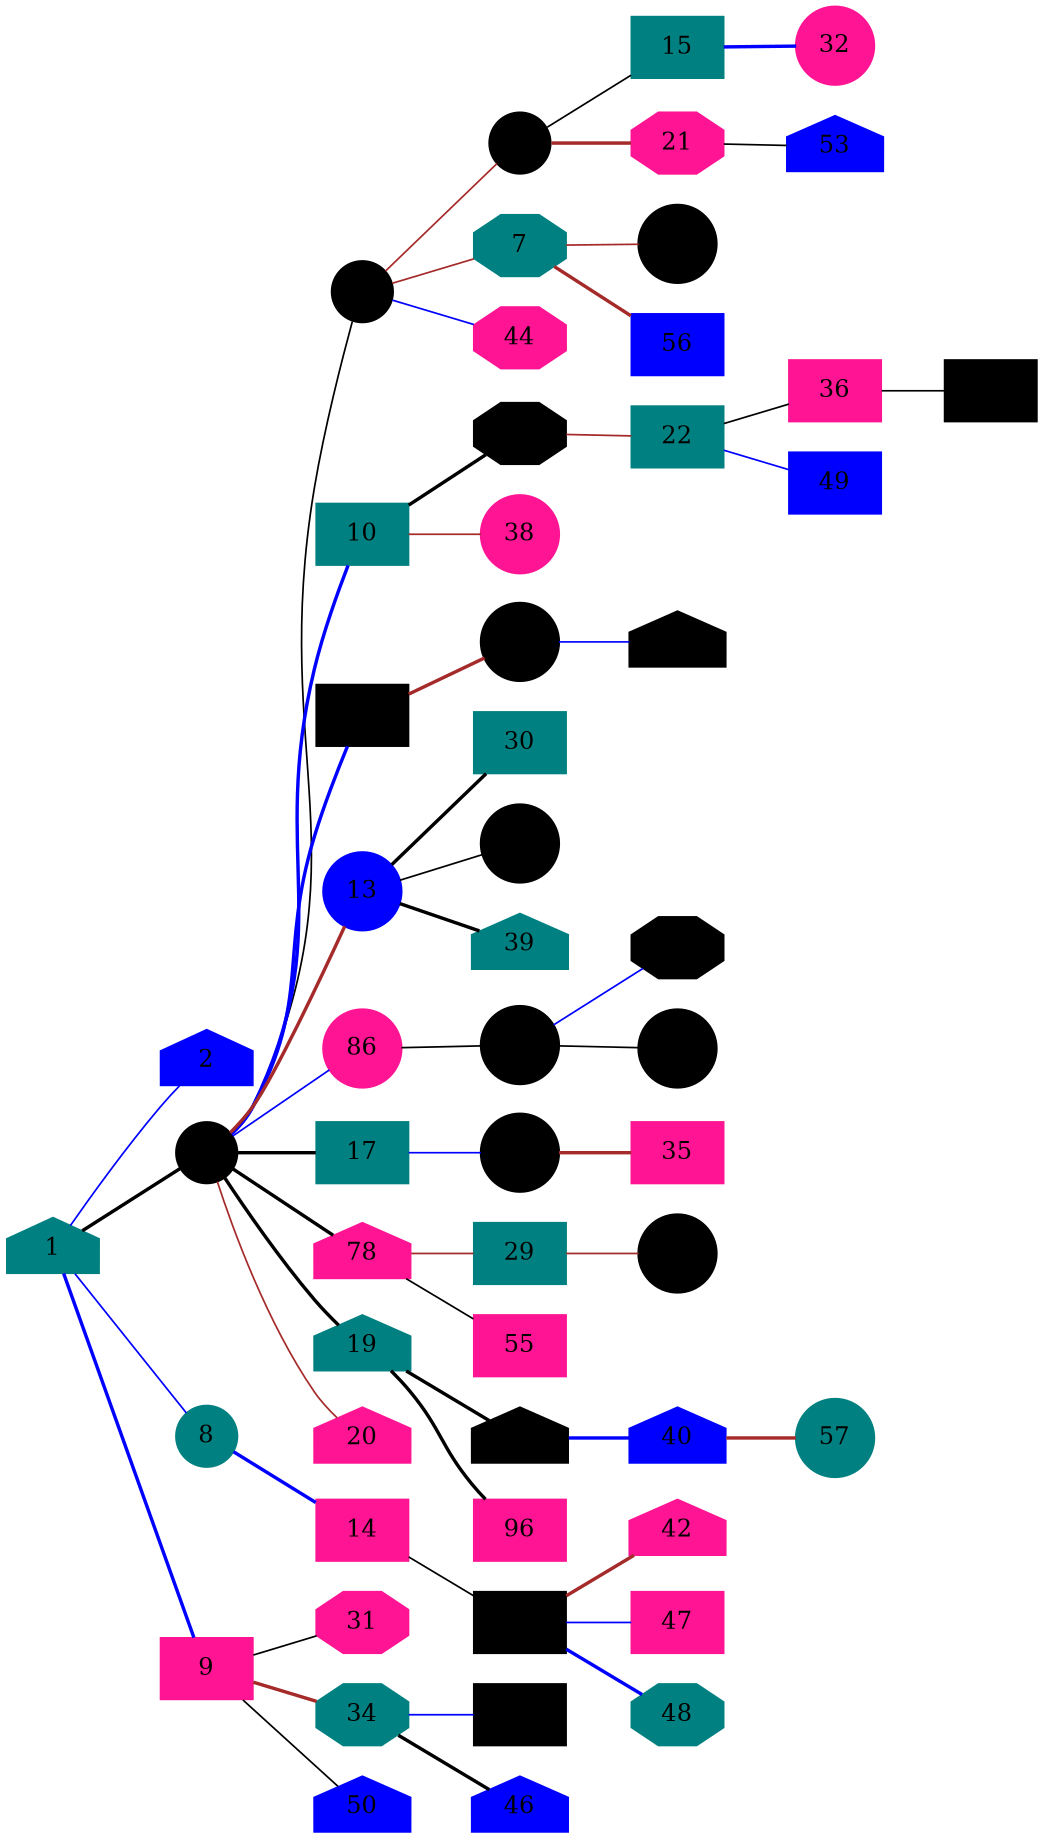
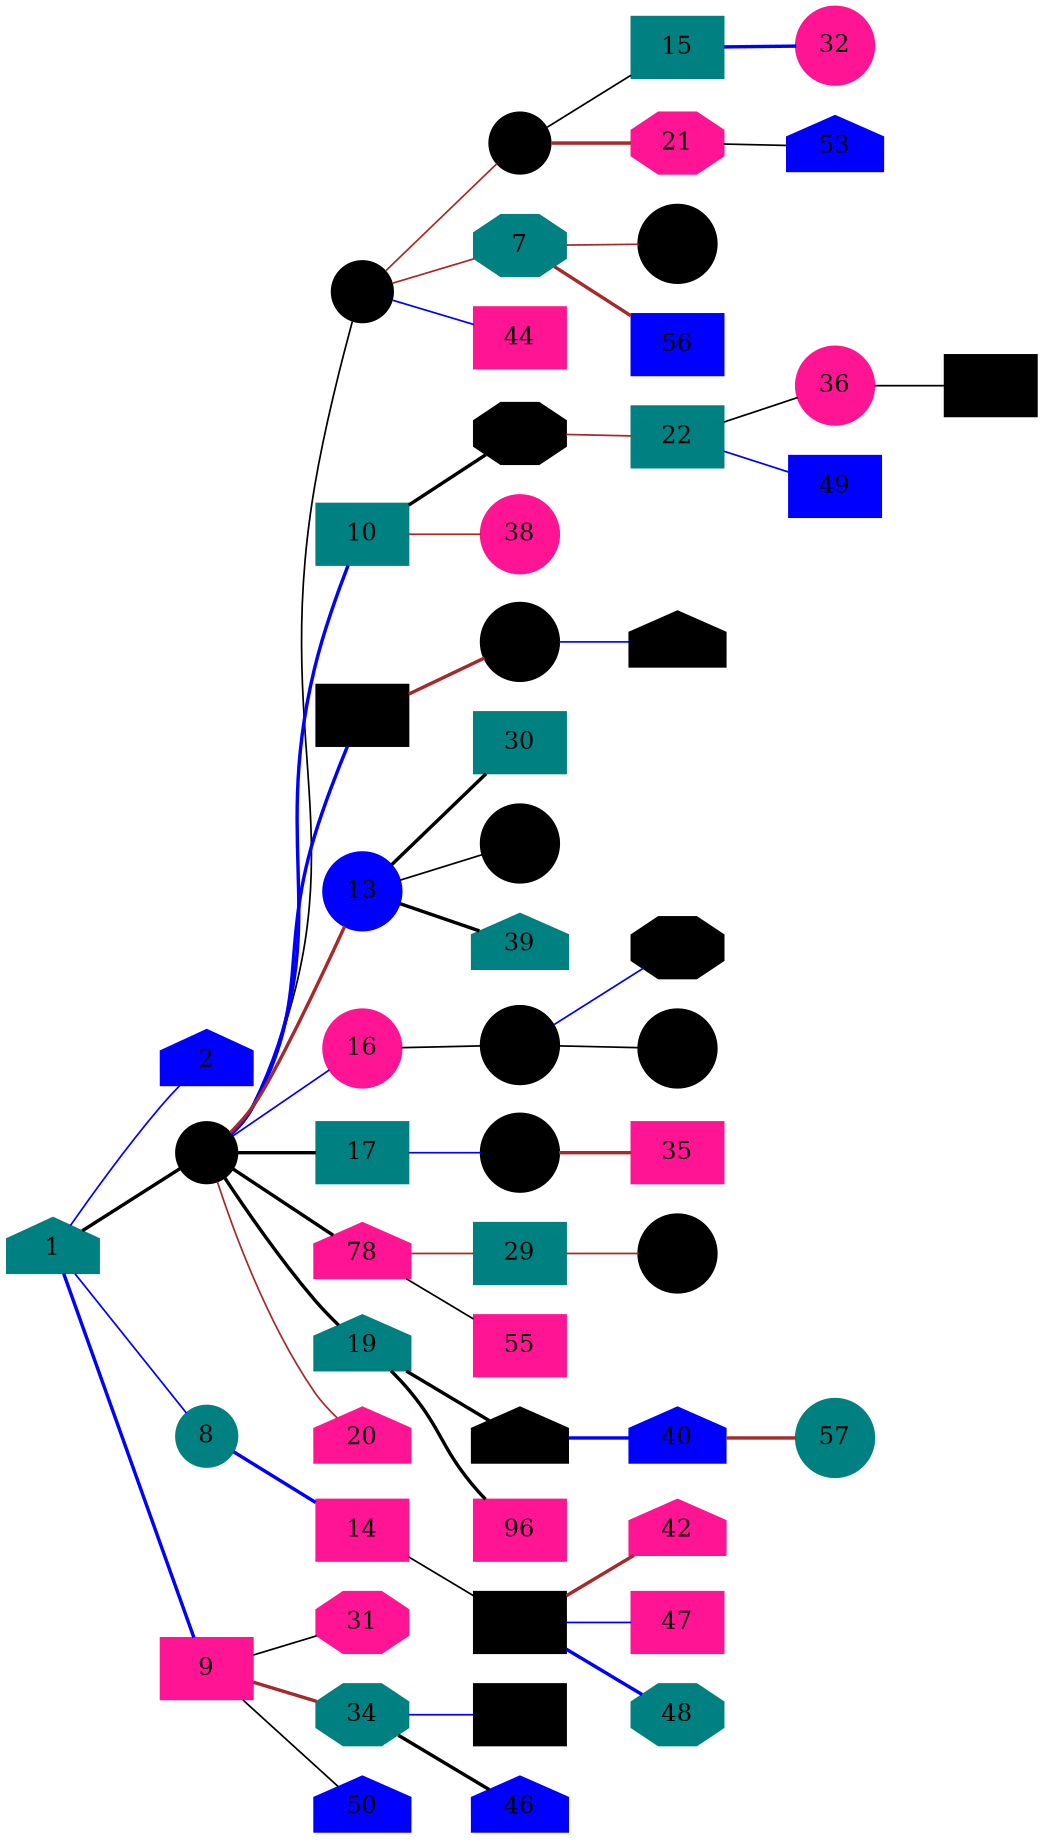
node "44": shape octagon -> box
node "36": shape box -> circle
node "86": label "86" -> "16"
